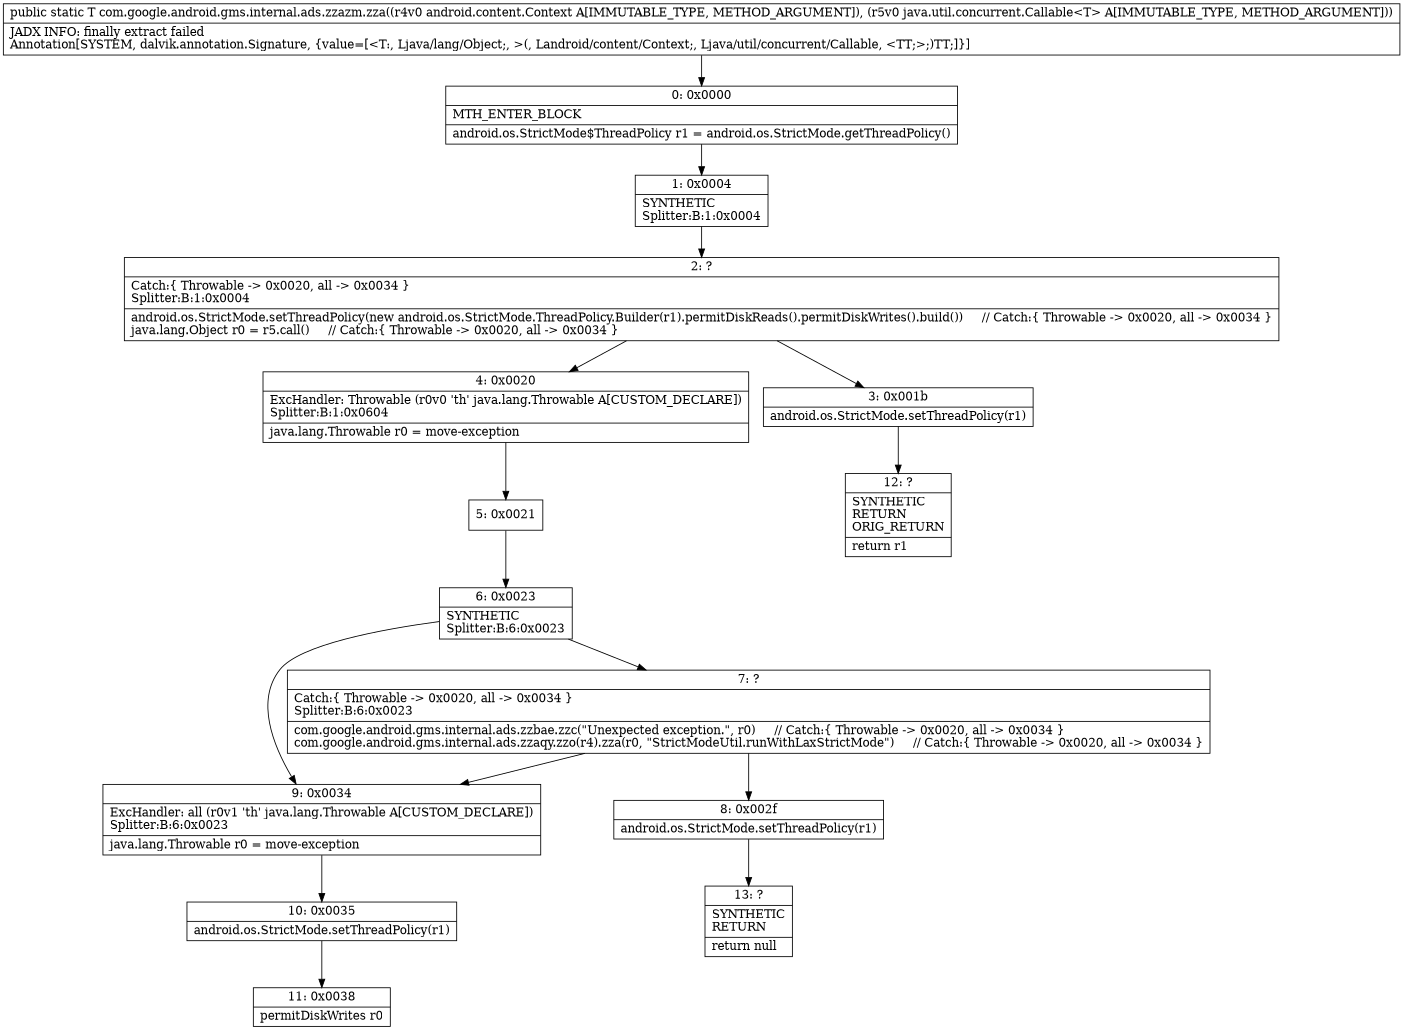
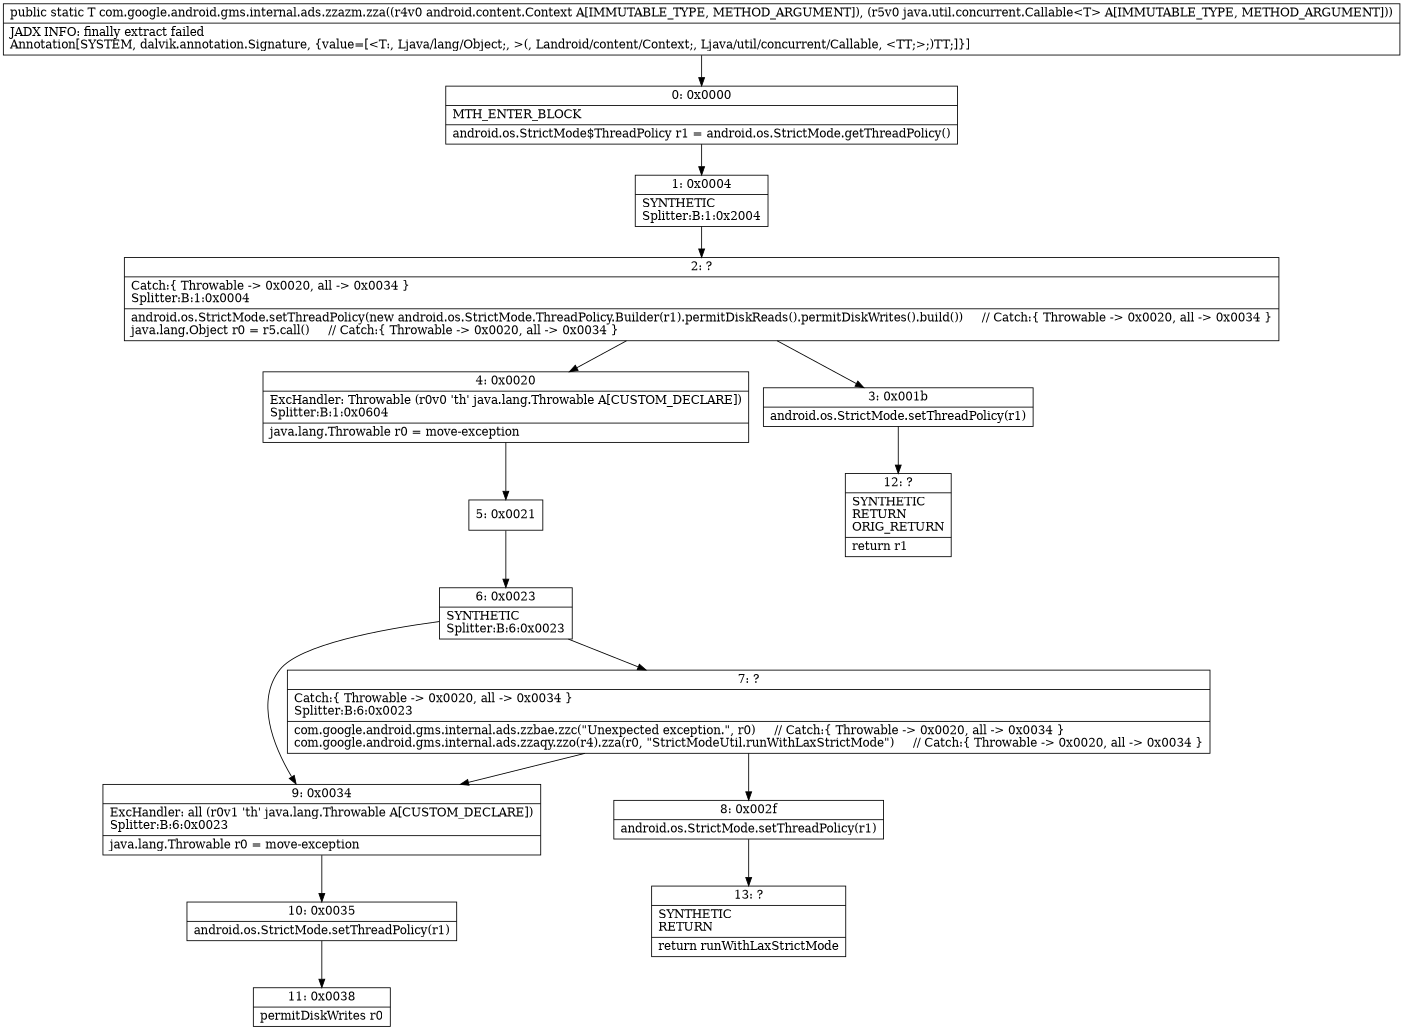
node "1: 0x0004": text "Splitter:B:1:0x0004" -> "Splitter:B:1:0x2004"
node "13: ?": text "return null" -> "return runWithLaxStrictMode"
